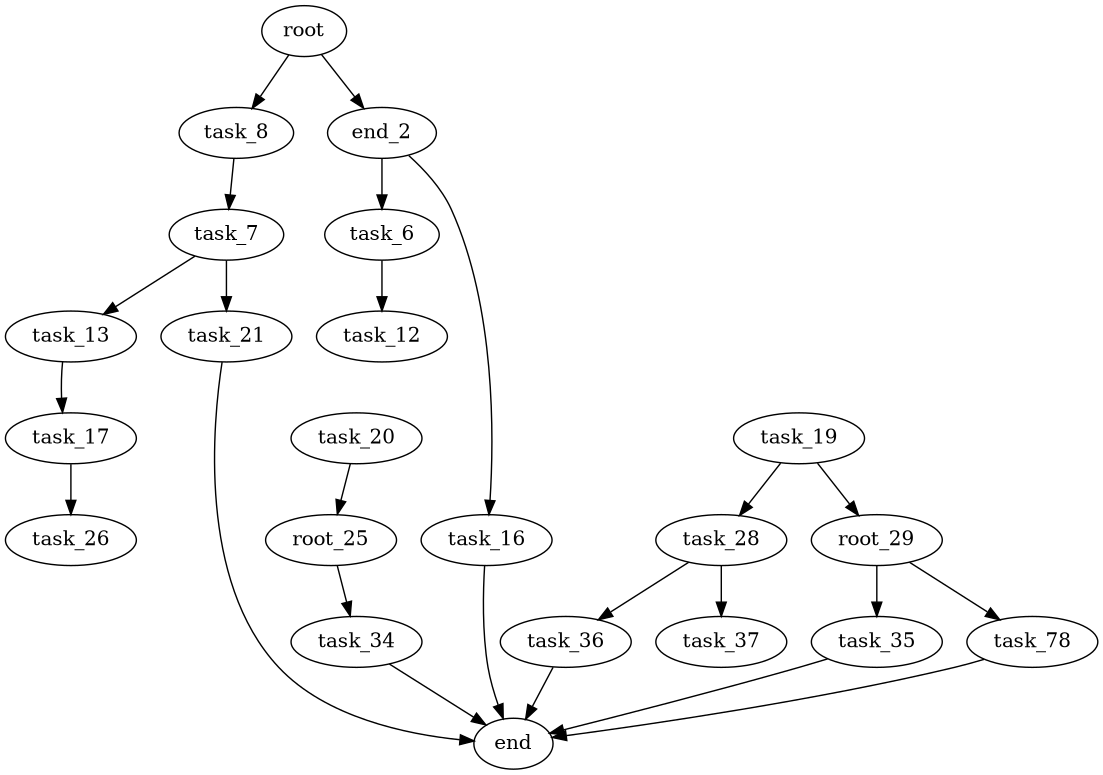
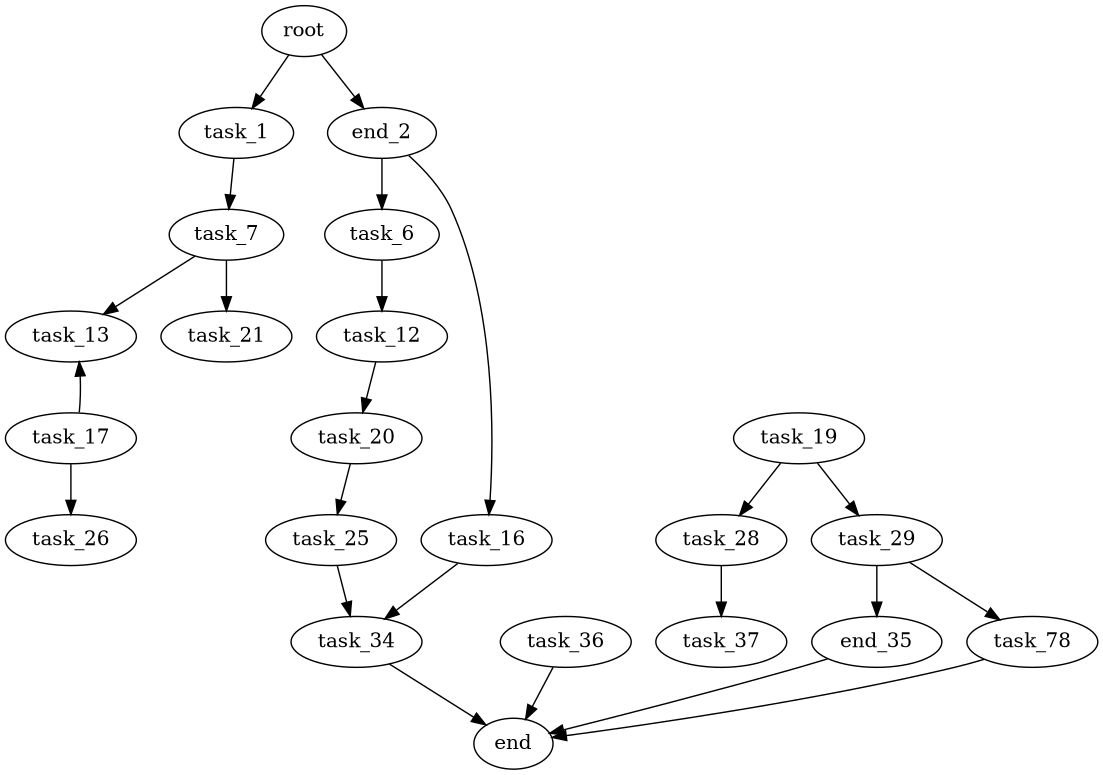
node "task_8": label "task_8" -> "task_1"
edge "task_13" -> "task_17": reversed
edge "task_12" -> "task_20": added
node "root_25": label "root_25" -> "task_25"
node "root_29": label "root_29" -> "task_29"
edge "task_28" -> "task_36": removed
edge "task_21" -> "end": removed
edge "task_16" -> "end": now "task_16" -> "task_34"
node "task_35": label "task_35" -> "end_35"
